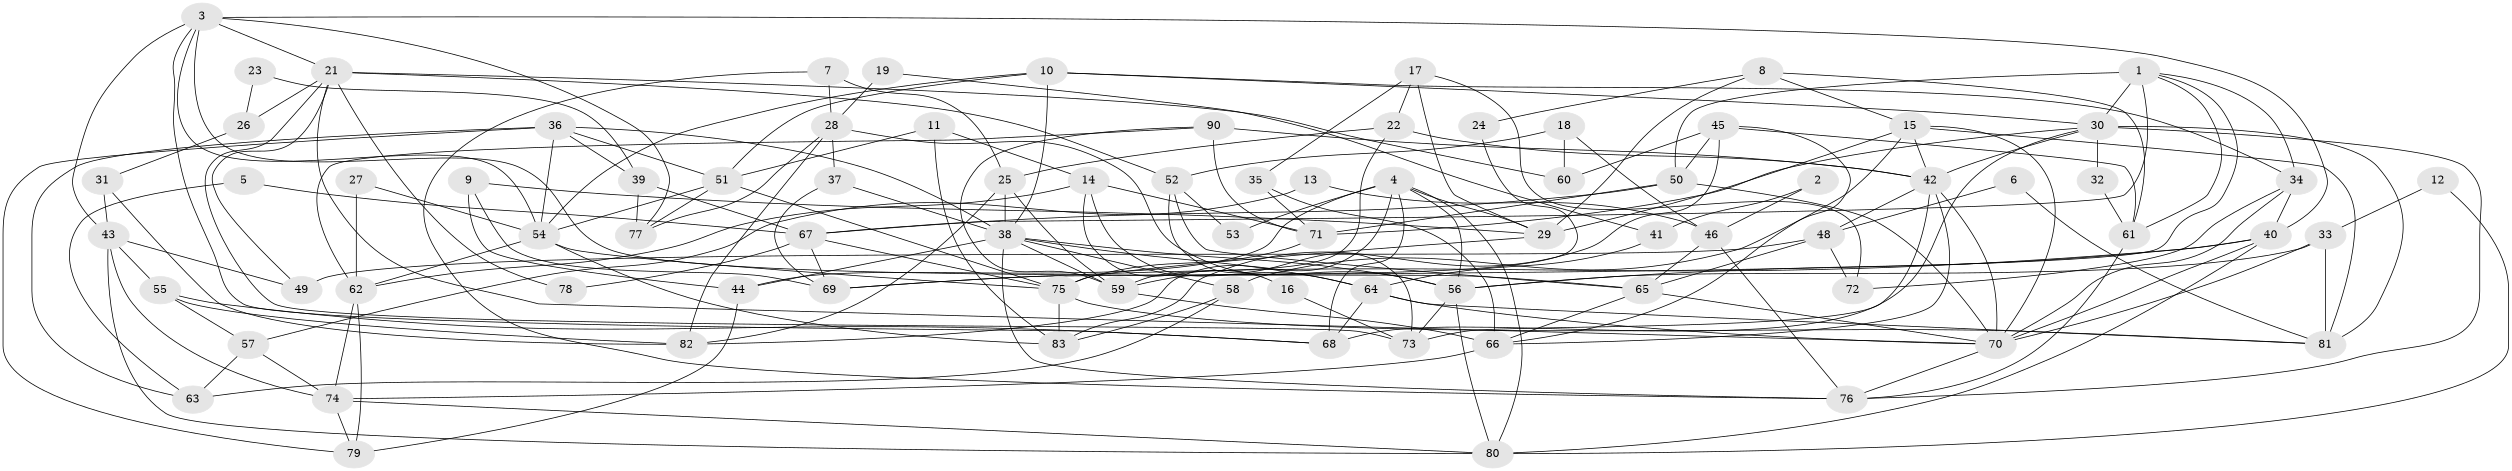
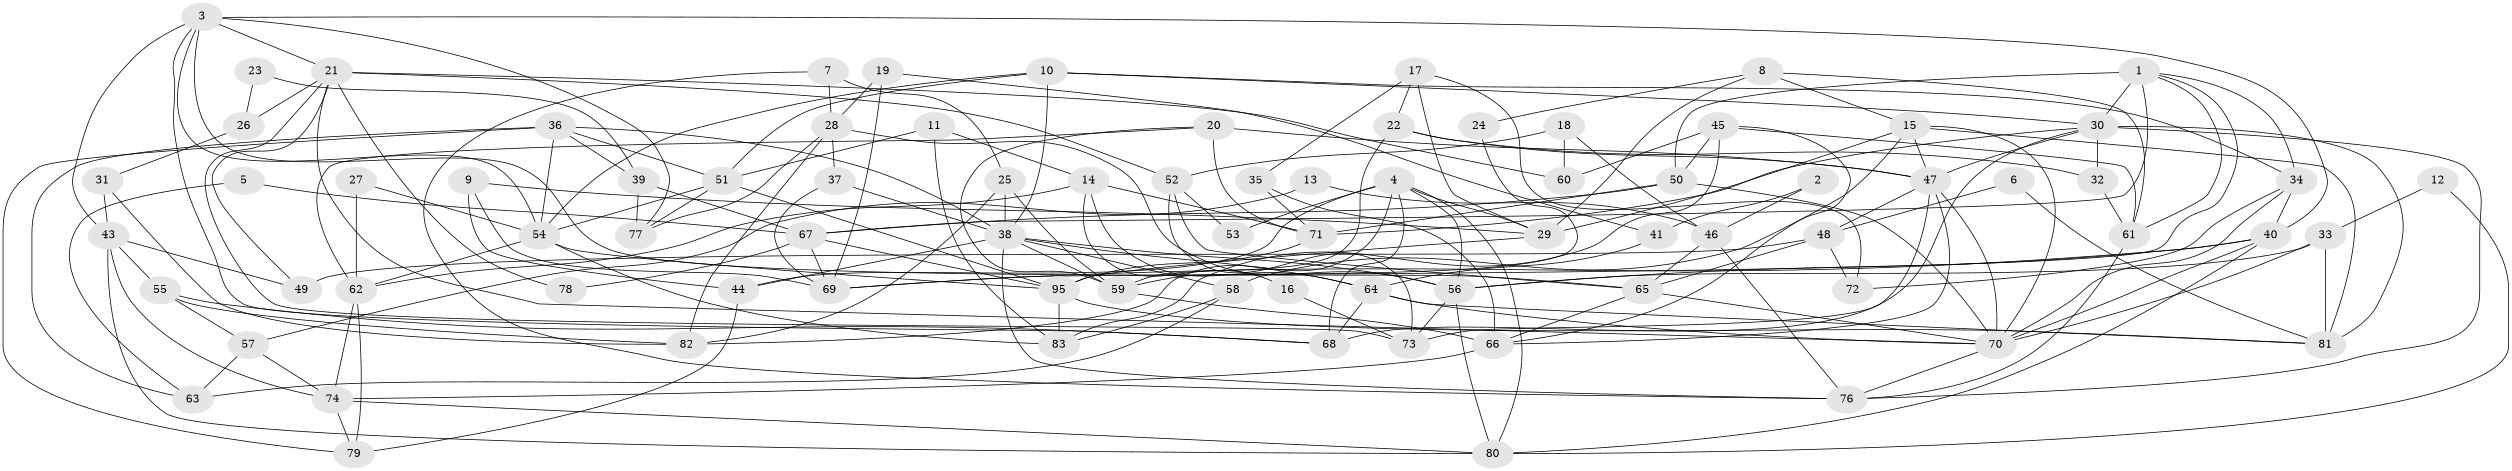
node "90": label "90" -> "20"
edge "22" -- "25": now "22" -- "32"
node "42": label "42" -> "47"
edge "19" -- "69": added
node "75": label "75" -> "95"
